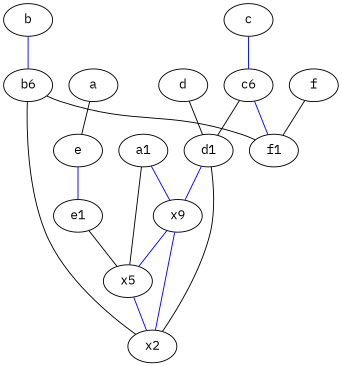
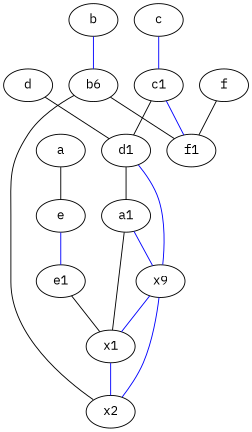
node "c6": label "c6" -> "c1"
edge "d1" -- "x2": now "d1" -- "a1"
node "x5": label "x5" -> "x1"
